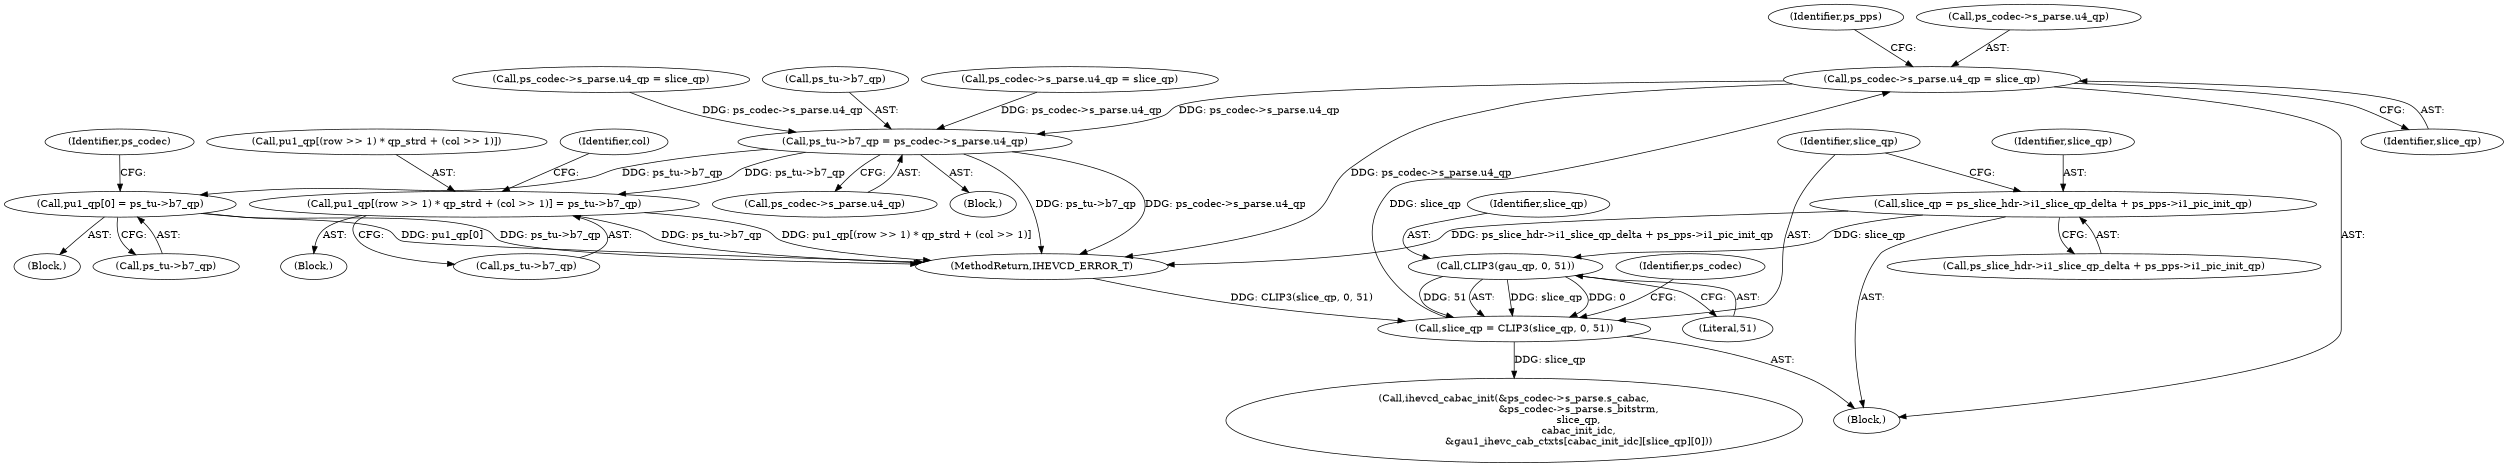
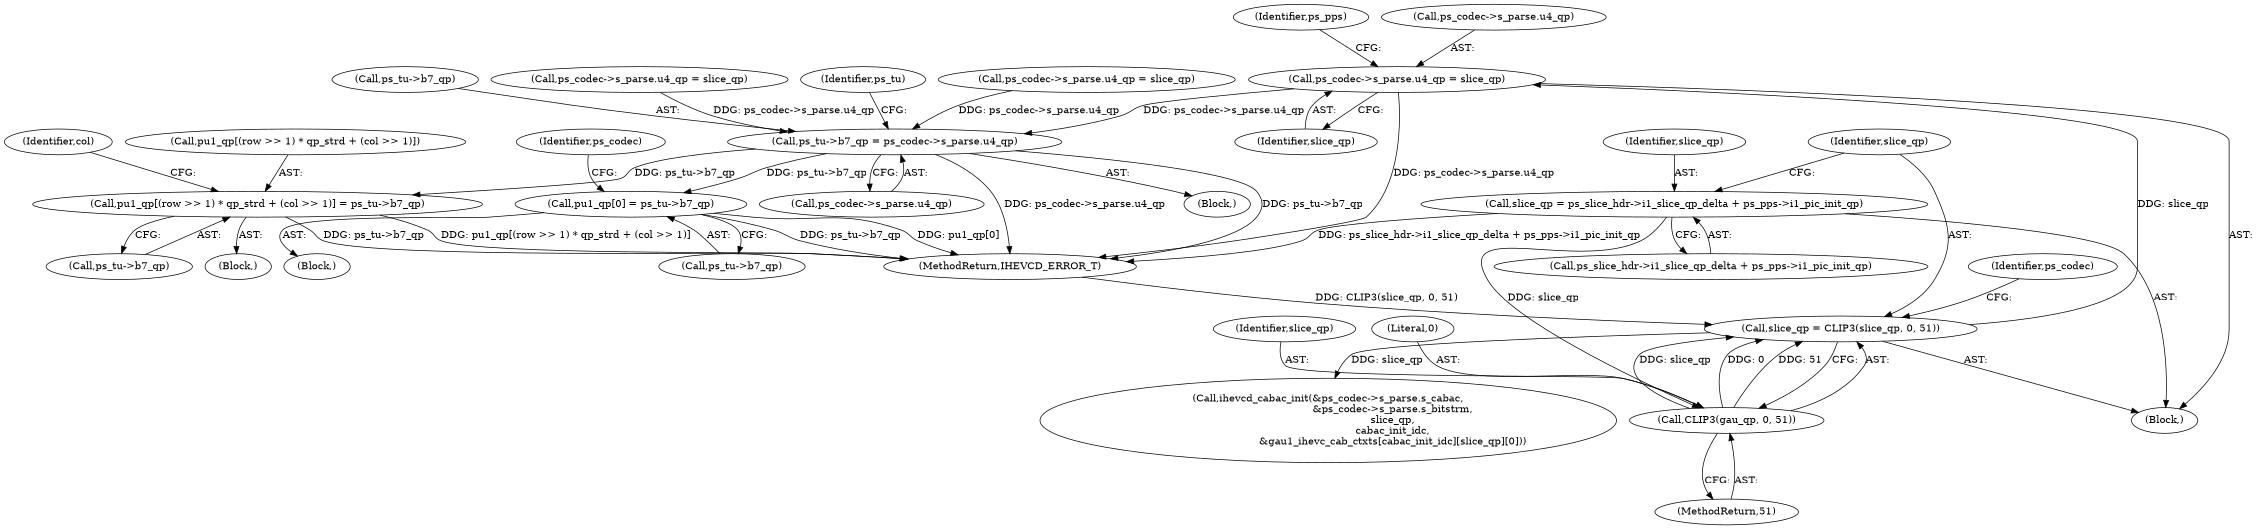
node "(Identifier,ps_tu)": added
node "(Literal,0)": added
node "(Literal,51)": label "(Literal,51)" -> "(MethodReturn,51)"
edge "(Call,slice_qp = CLIP3(slice_qp, 0, 51))" -> "(Call,CLIP3(gau_qp, 0, 51))": added, label "CFG:"
